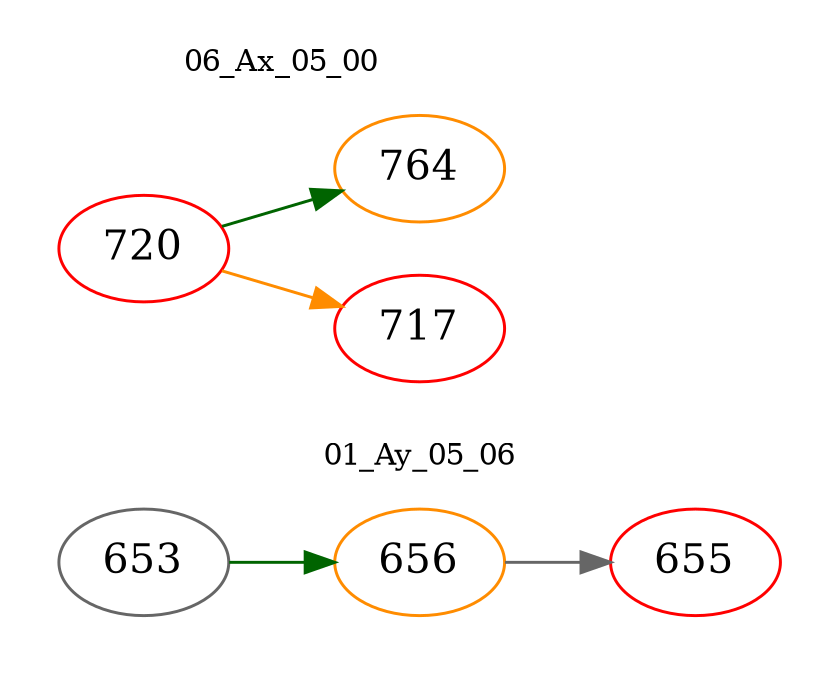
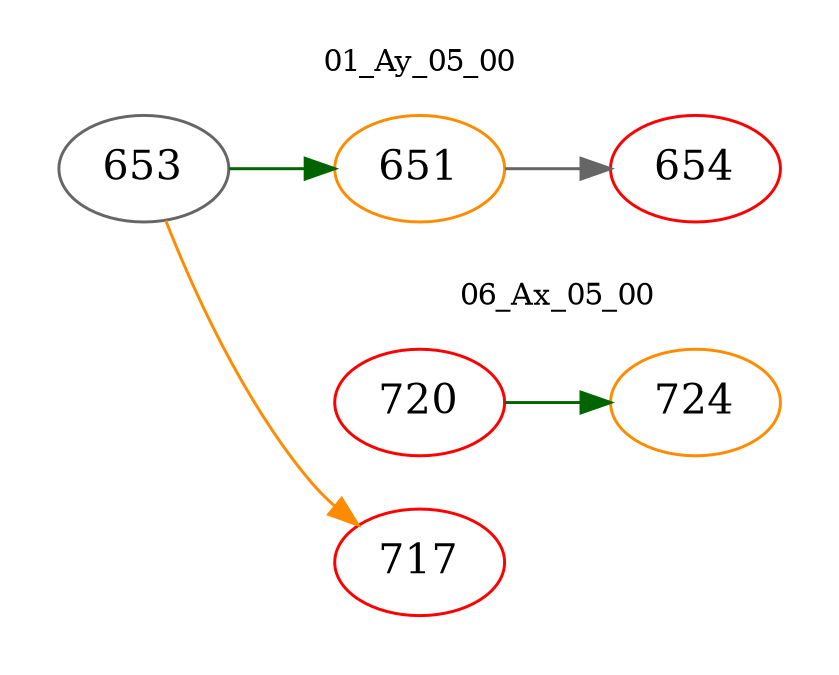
node "764": label "764" -> "724"
edge "720" -> "717": now "653" -> "717"
cluster "01_Ay_05_06": label "01_Ay_05_06" -> "01_Ay_05_00"
node "656": label "656" -> "651"
node "655": label "655" -> "654"
